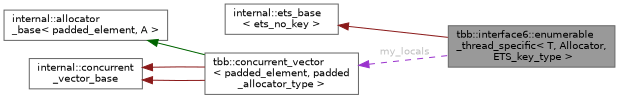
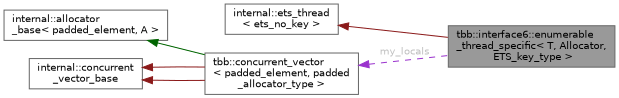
node "internal::ets_base < ets_no_key >": label "internal::ets_base < ets_no_key >" -> "internal::ets_thread < ets_no_key >"
